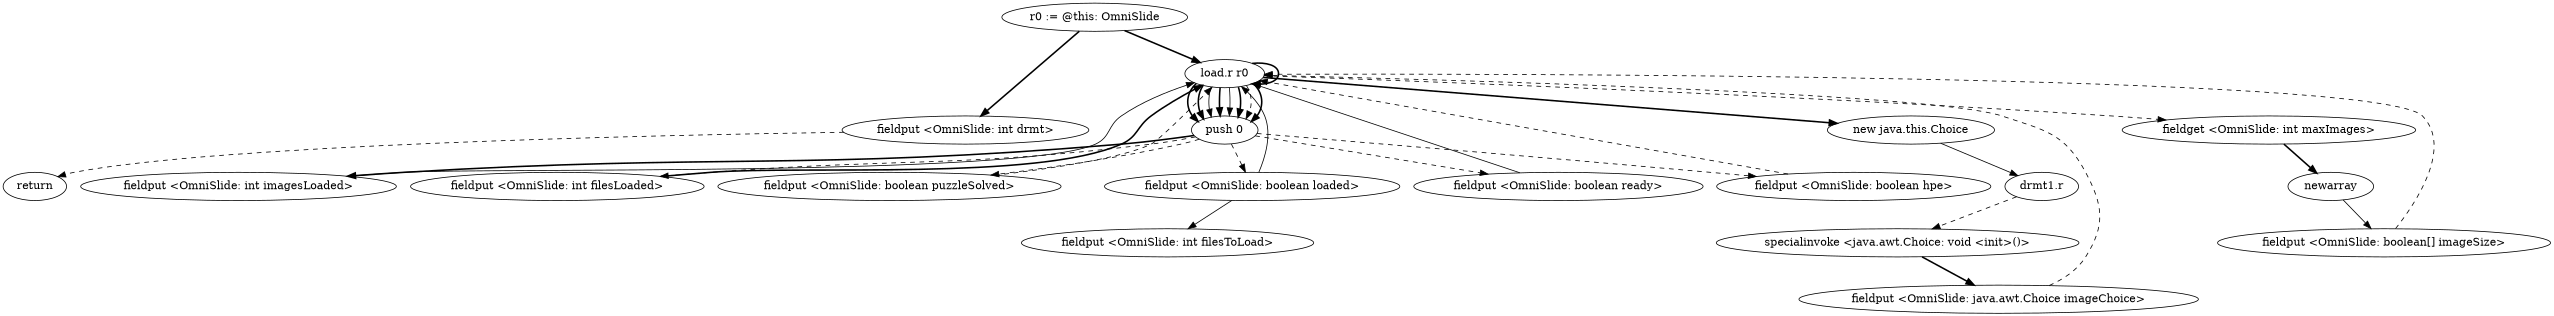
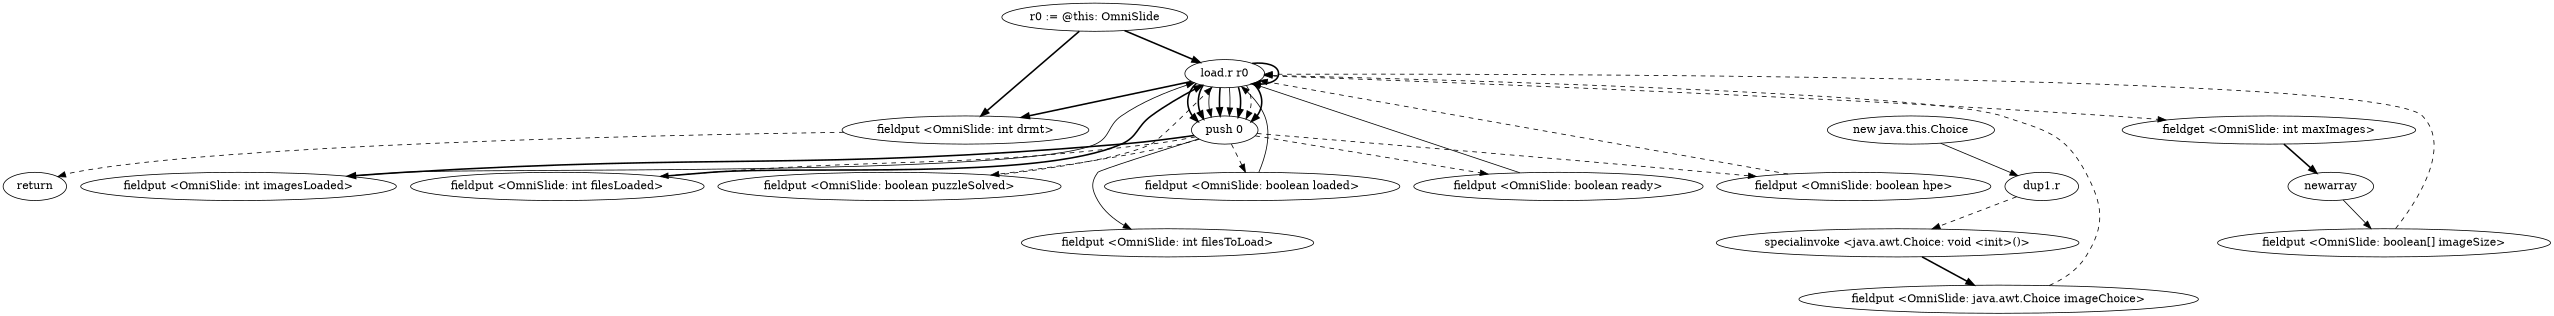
edge "load.r r0" -> "new java.this.Choice": now "load.r r0" -> "fieldput <OmniSlide: int drmt>"
node "drmt1.r": label "drmt1.r" -> "dup1.r"
edge "fieldput <OmniSlide: boolean loaded>" -> "fieldput <OmniSlide: int filesToLoad>": now "push 0" -> "fieldput <OmniSlide: int filesToLoad>"
